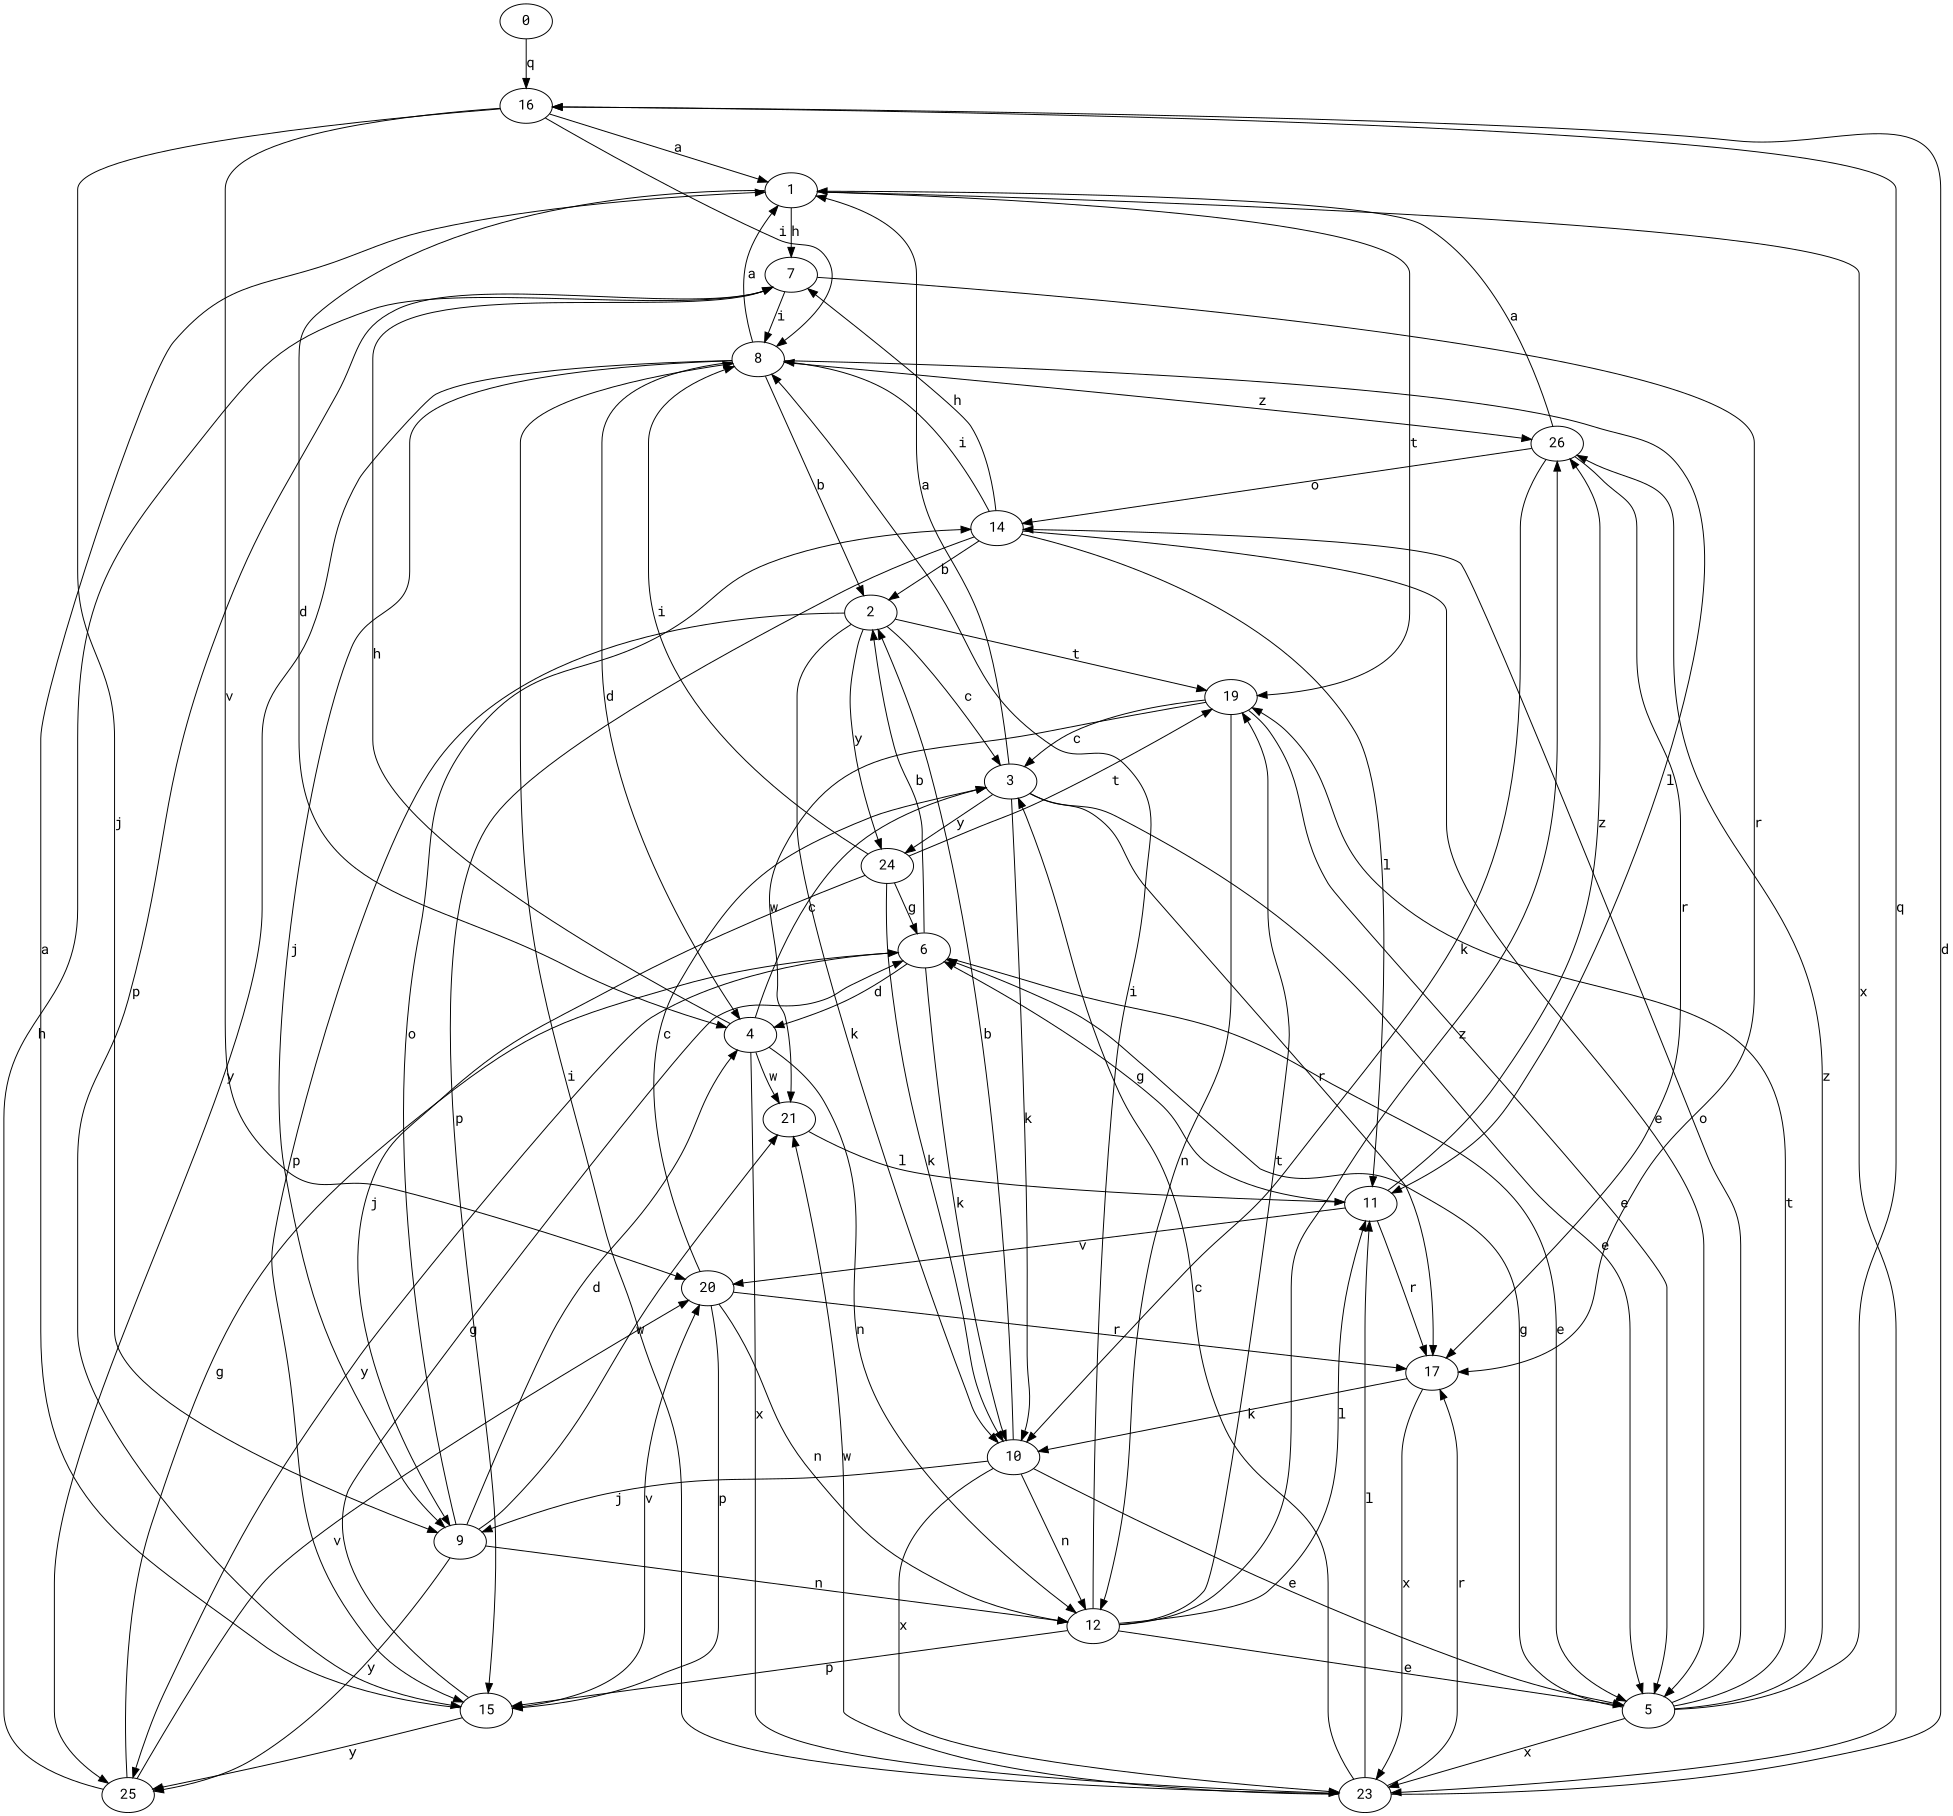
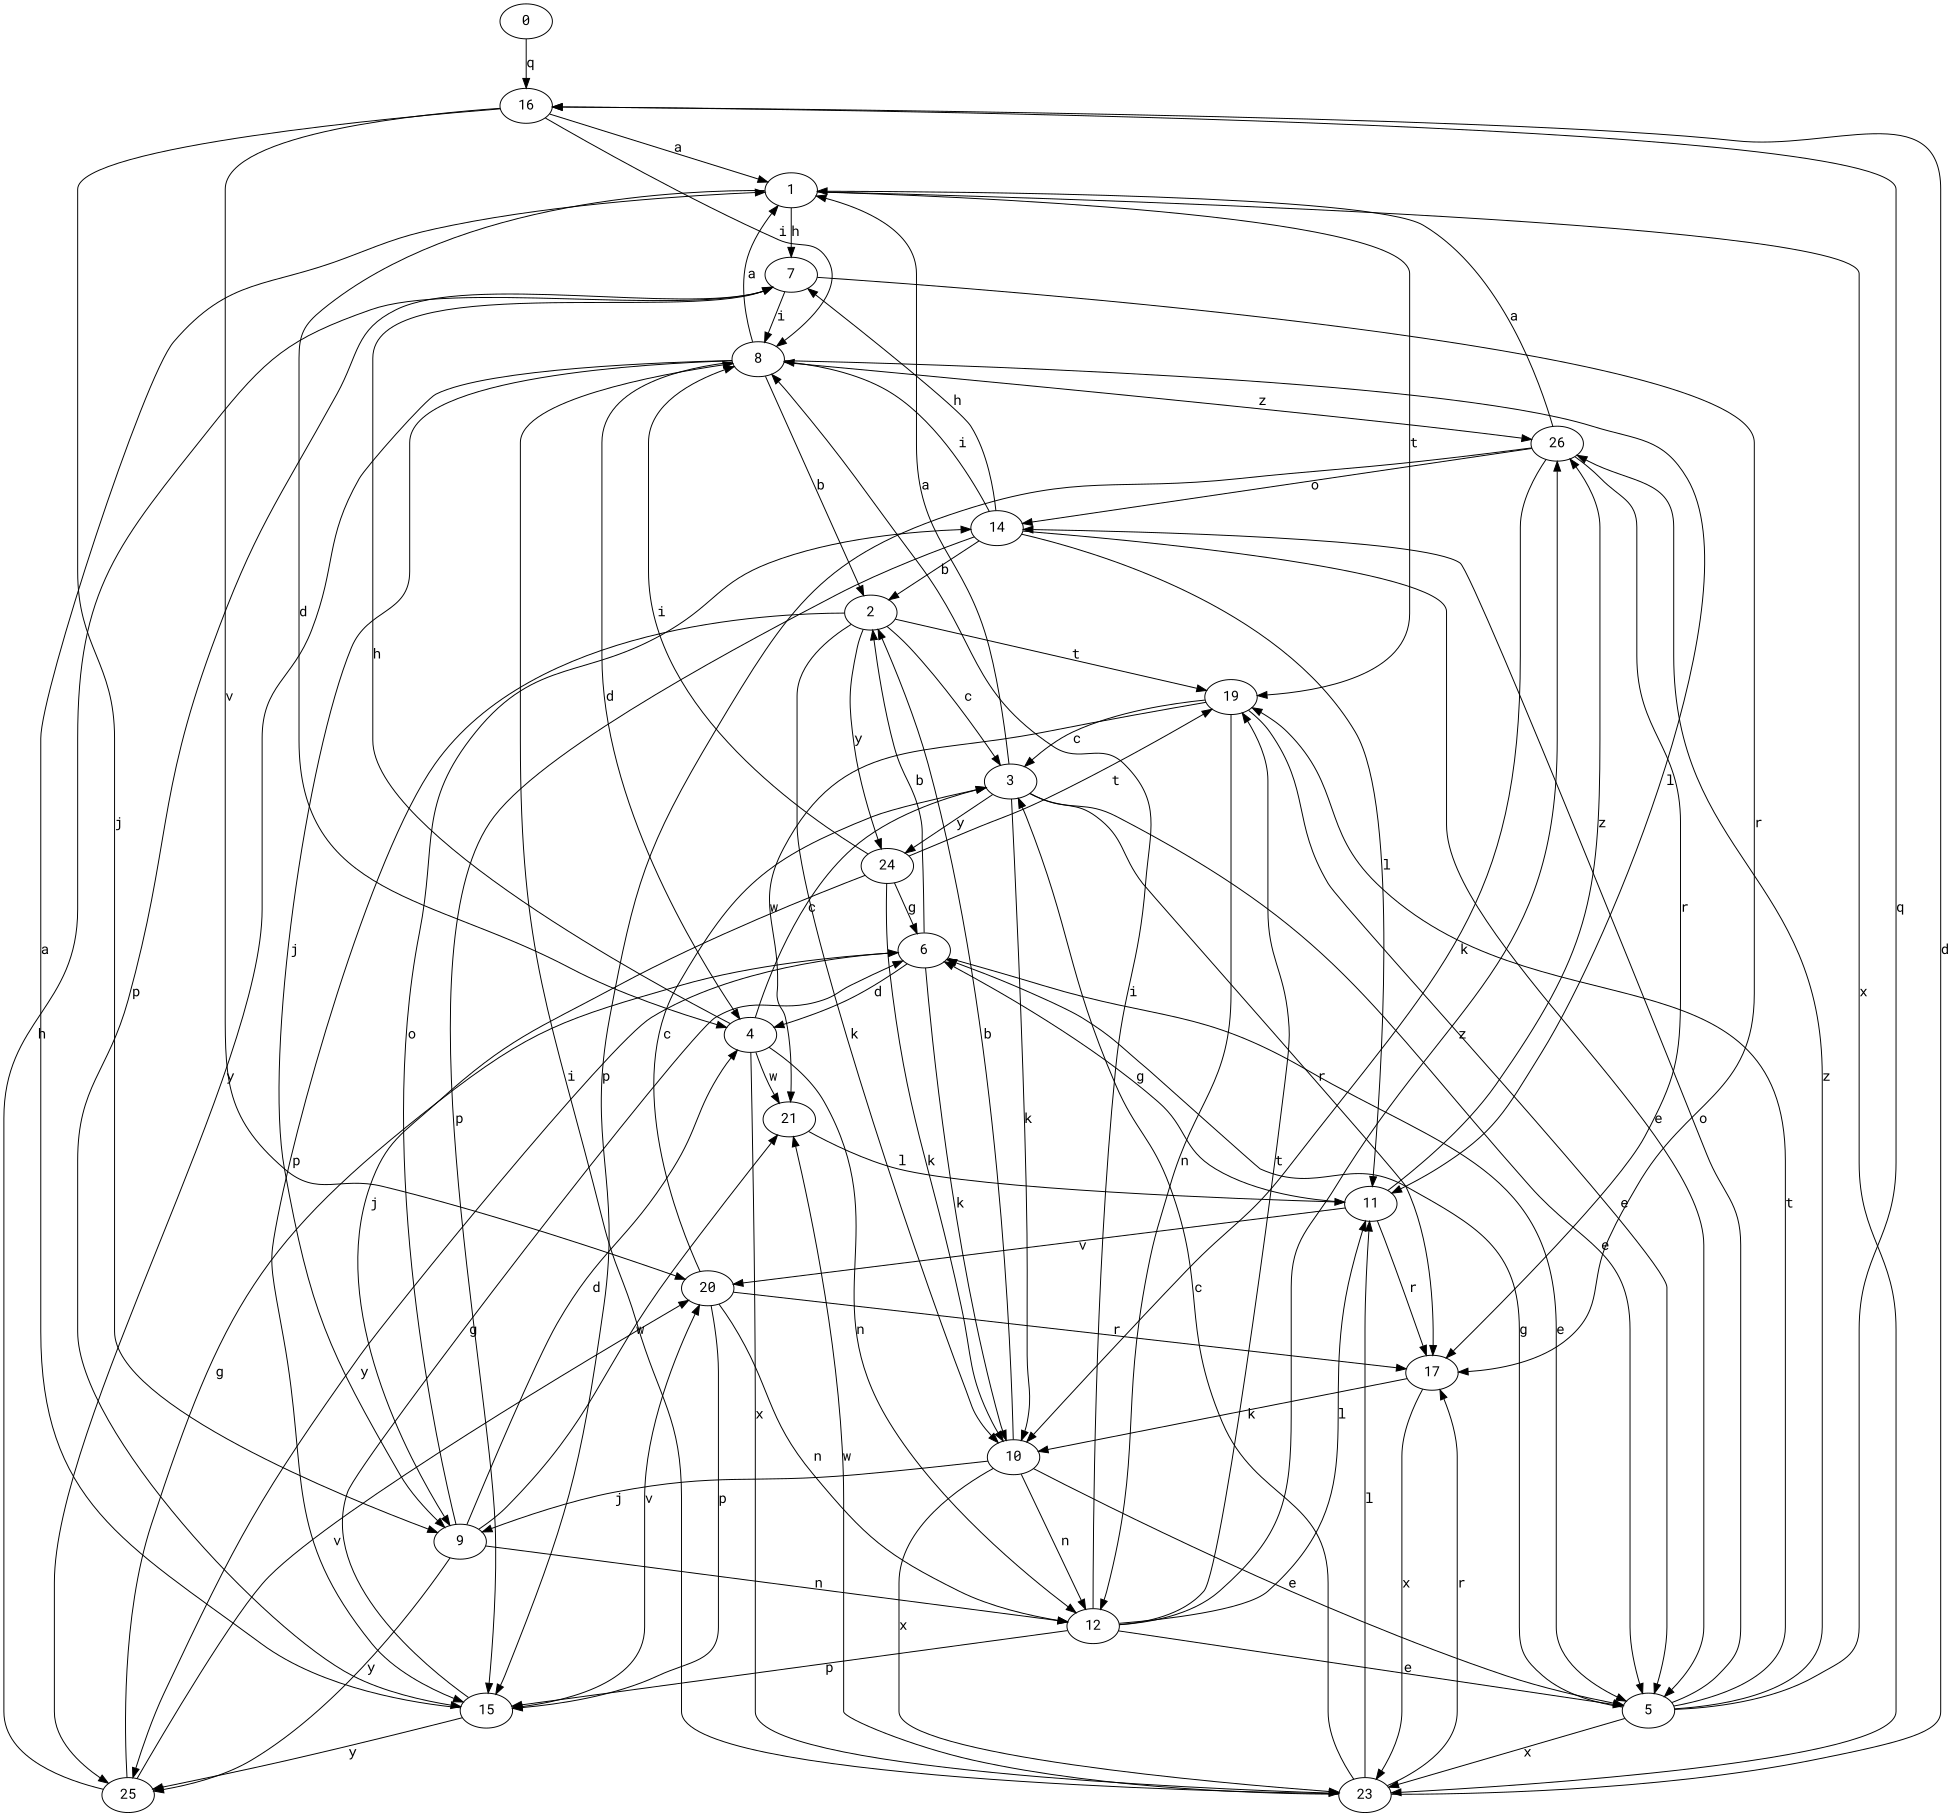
edge "26" -> "15": added, label "p"
